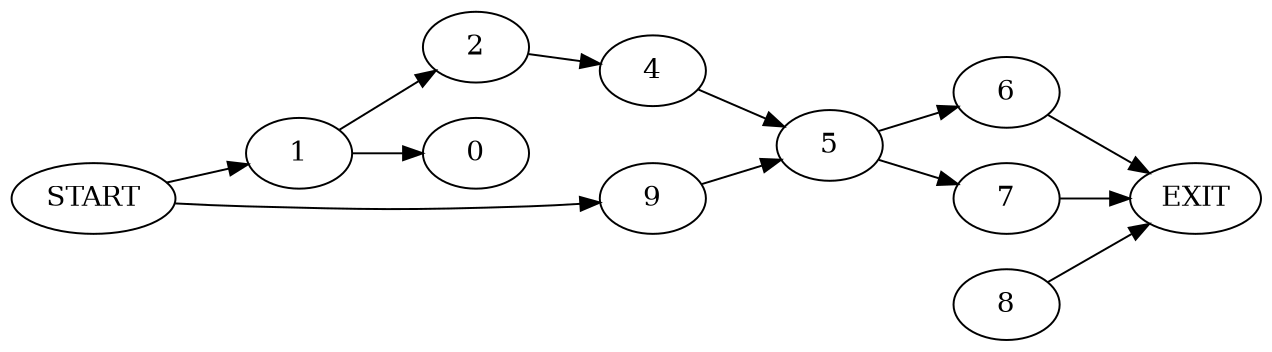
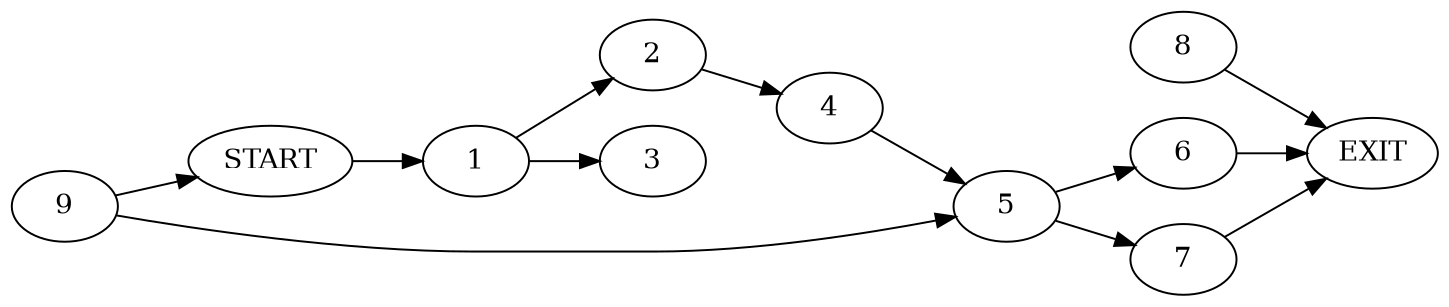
node "0": label "0" -> "3"
edge "START" -> "9": reversed
